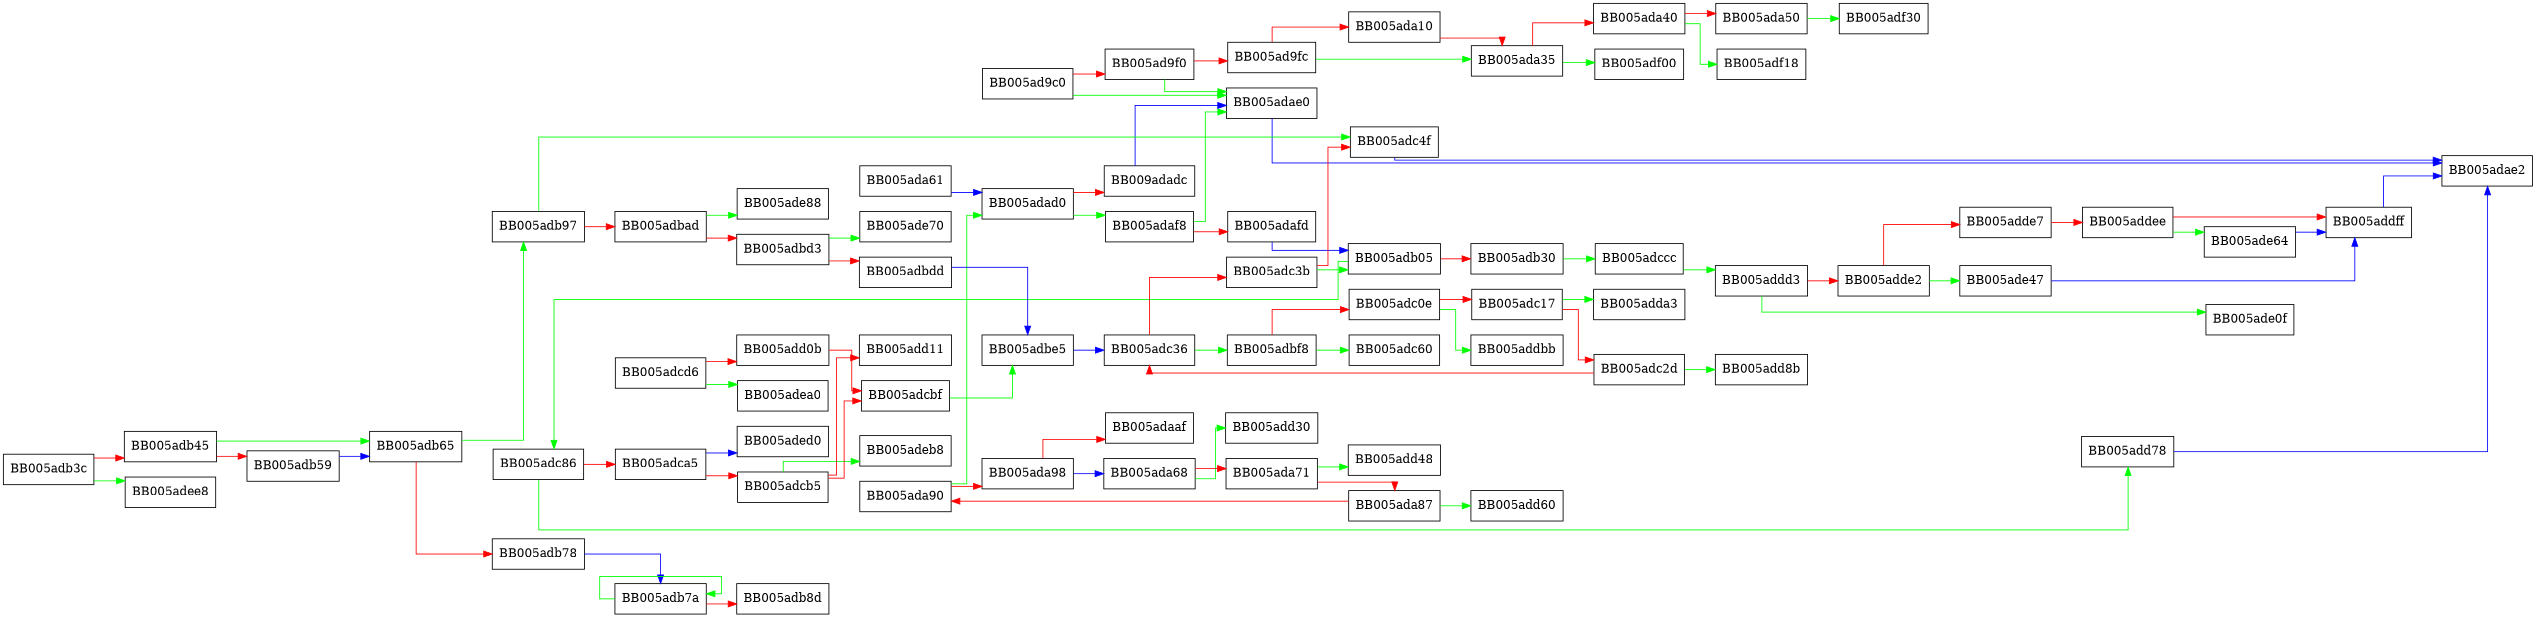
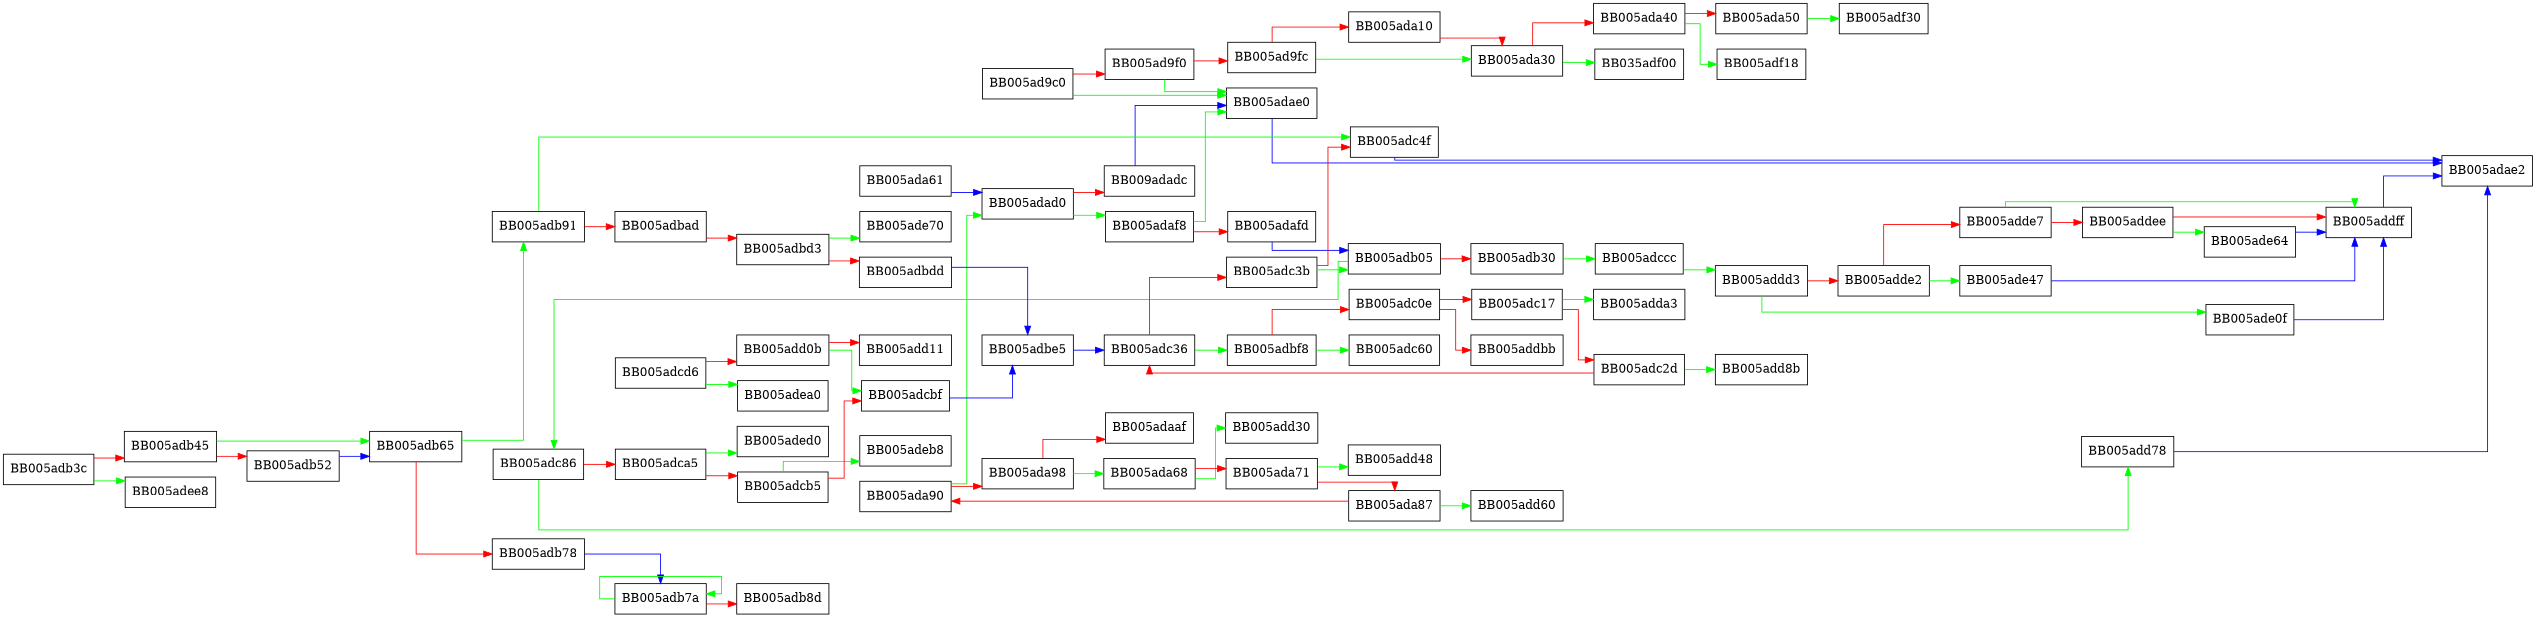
node "BB005ada35": label "BB005ada35" -> "BB005ada30"
node "BB005adf00": label "BB005adf00" -> "BB035adf00"
edge "BB005adde7" -> "BB005addff": added
node "BB005ade88": removed
node "BB005adb97": label "BB005adb97" -> "BB005adb91"
edge "BB005ade0f" -> "BB005addff": added
edge "BB005adc0e" -> "BB005addbb": color green -> red
edge "BB005add0b" -> "BB005adcbf": color red -> green
edge "BB005adcbf" -> "BB005adbe5": color green -> blue
edge "BB005adcb5" -> "BB005add11": now "BB005add0b" -> "BB005add11"
edge "BB005adca5" -> "BB005aded0": color blue -> green
node "BB005adb59": label "BB005adb59" -> "BB005adb52"
edge "BB005ada98" -> "BB005ada68": color blue -> green
